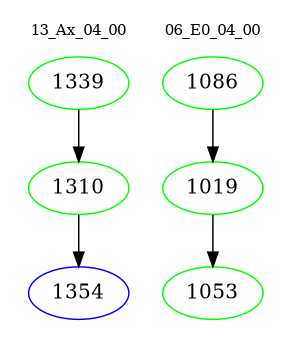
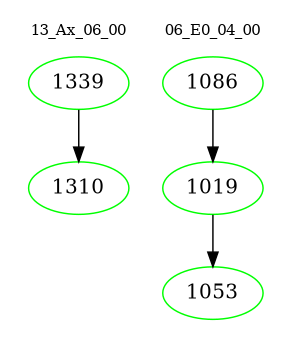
cluster "13_Ax_04_00": label "13_Ax_04_00" -> "13_Ax_06_00"
node "1354": removed
